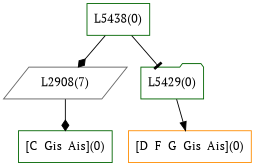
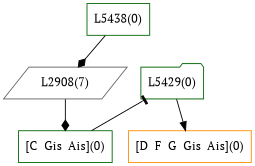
edge "L5438(0)" -> "L5429(0)": now "[C  Gis  Ais](0)" -> "L5429(0)"
